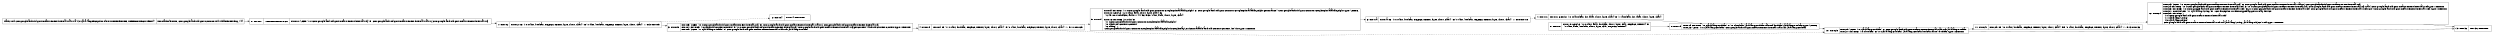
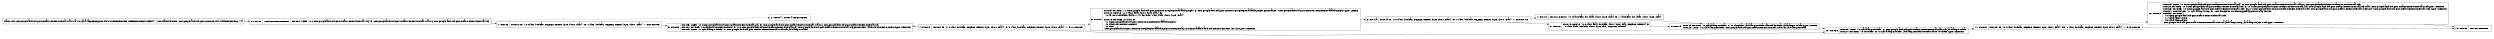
node "2: 0x0004": text "0x0004: RETURN" -> "0x0004: ARGUMENT"
edge "1: 0x0002" -> "2: 0x0004": now "0: 0x0000" -> "2: 0x0004"
node "0: 0x0000": text "MTH_ENTER_BLOCK" -> "MTH_ENTER_METHOD"
edge "6: 0x001a" -> "8: 0x001e": added
node "5: 0x000f": text "(r2 I:lang)" -> "(r2 I:int)"
edge "3: 0x0005" -> "4: 0x000d": reversed
edge "10: 0x0025" -> "13: 0x003c": now "11: 0x002b" -> "13: 0x003c"
edge "4: 0x000d" -> "10: 0x0025": style dashed -> solid
